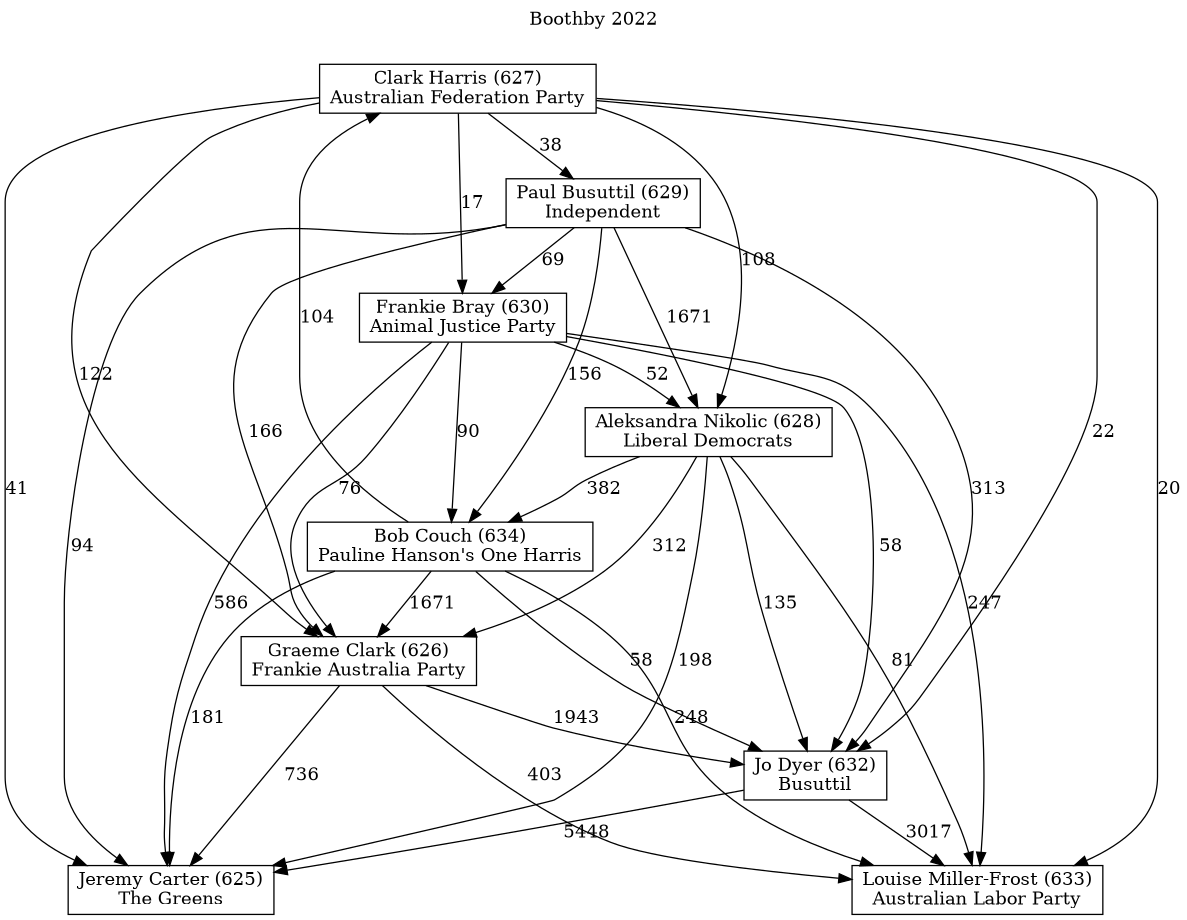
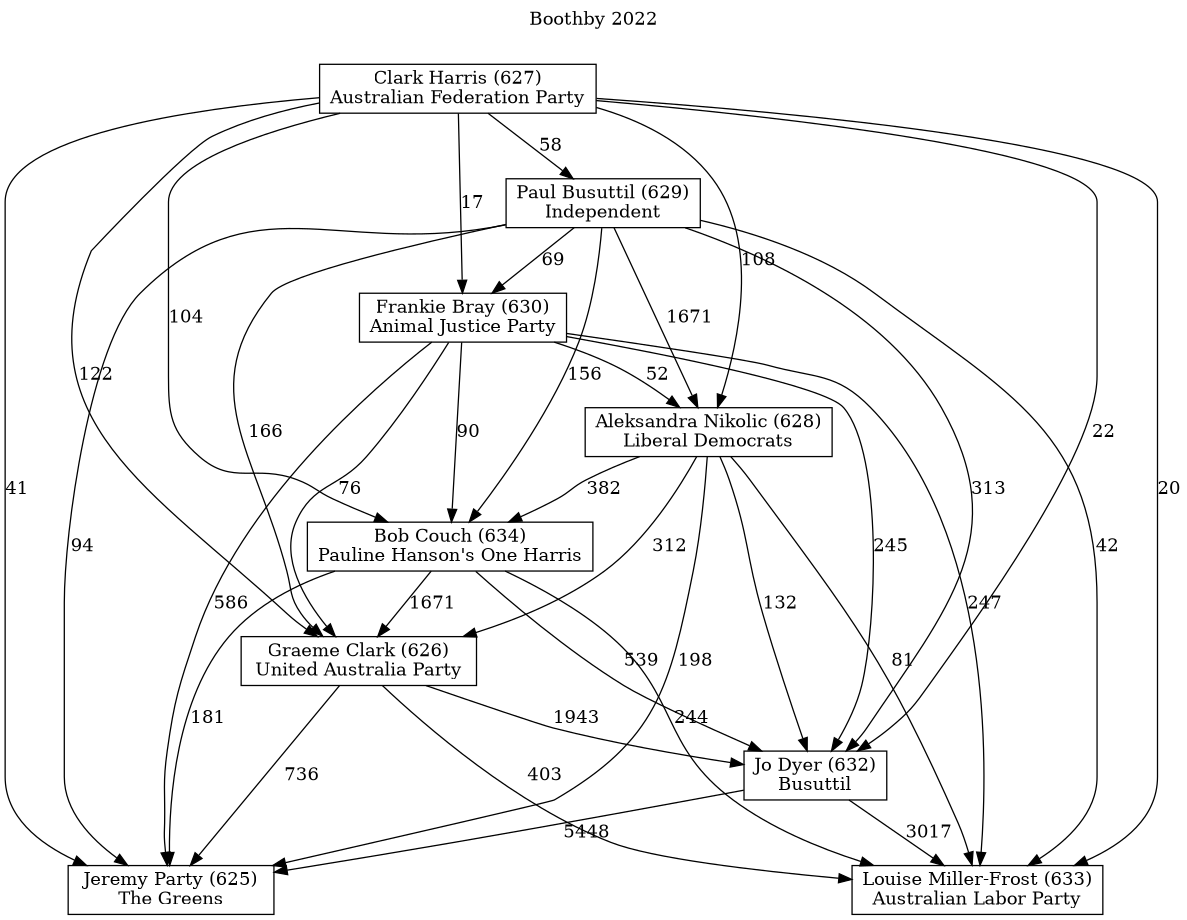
edge "Clark Harris (627) Australian Federation Party" -> "Paul Busuttil (629) Independent": label "38" -> "58"
edge "Bob Couch (634) Pauline Hanson's One Harris" -> "Clark Harris (627) Australian Federation Party": reversed
edge "Paul Busuttil (629) Independent" -> "Louise Miller-Frost (633) Australian Labor Party": added, label "42"
edge "Frankie Bray (630) Animal Justice Party" -> "Jo Dyer (632) Busuttil": label "58" -> "245"
edge "Aleksandra Nikolic (628) Liberal Democrats" -> "Jo Dyer (632) Busuttil": label "135" -> "132"
node "Graeme Clark (626) Frankie Australia Party": label "Graeme Clark (626) Frankie Australia Party" -> "Graeme Clark (626) United Australia Party"
edge "Bob Couch (634) Pauline Hanson's One Harris" -> "Jo Dyer (632) Busuttil": label "58" -> "539"
edge "Bob Couch (634) Pauline Hanson's One Harris" -> "Louise Miller-Frost (633) Australian Labor Party": label "248" -> "244"
node "Jeremy Carter (625) The Greens": label "Jeremy Carter (625) The Greens" -> "Jeremy Party (625) The Greens"
